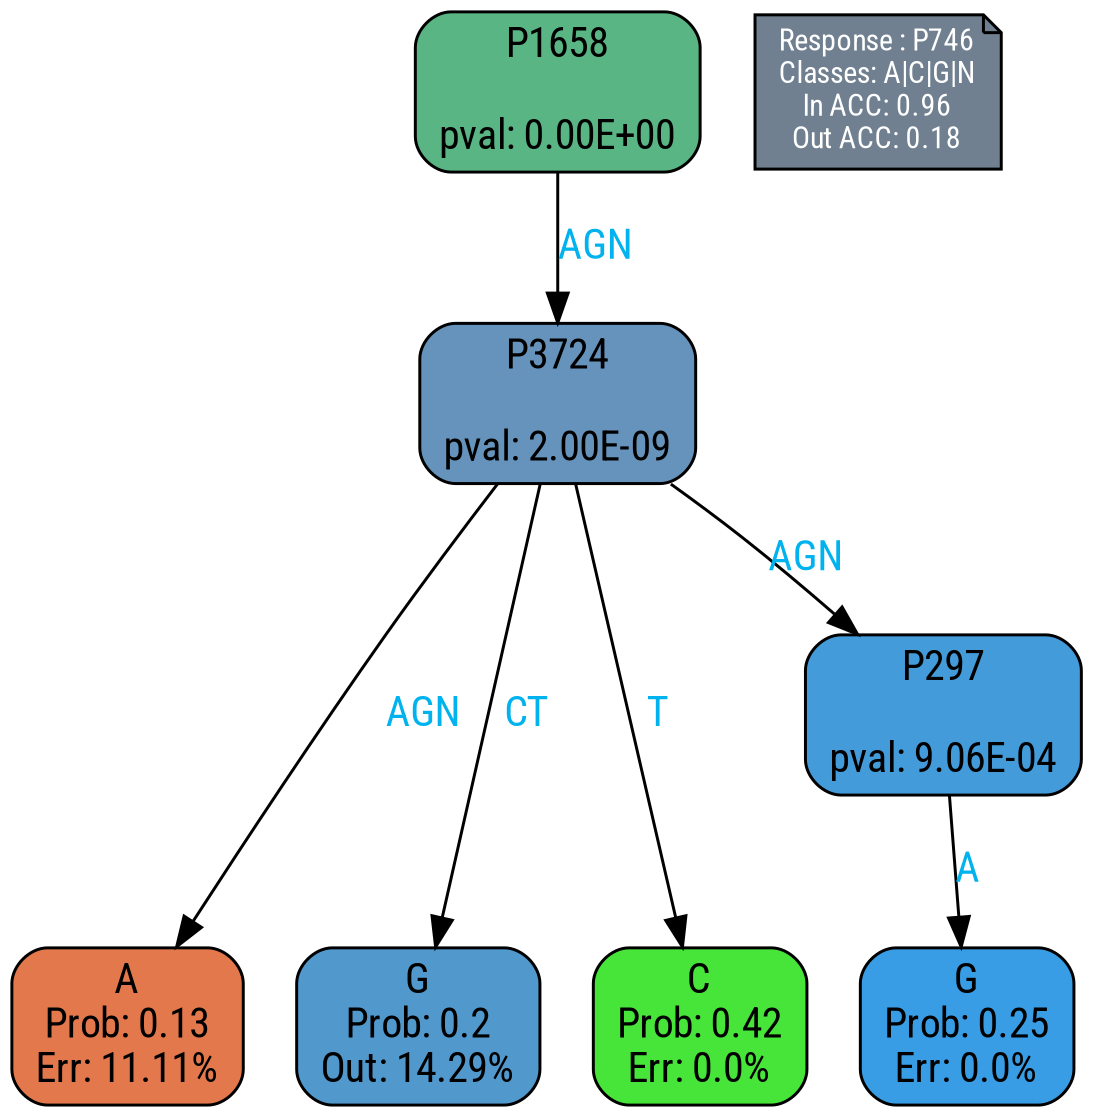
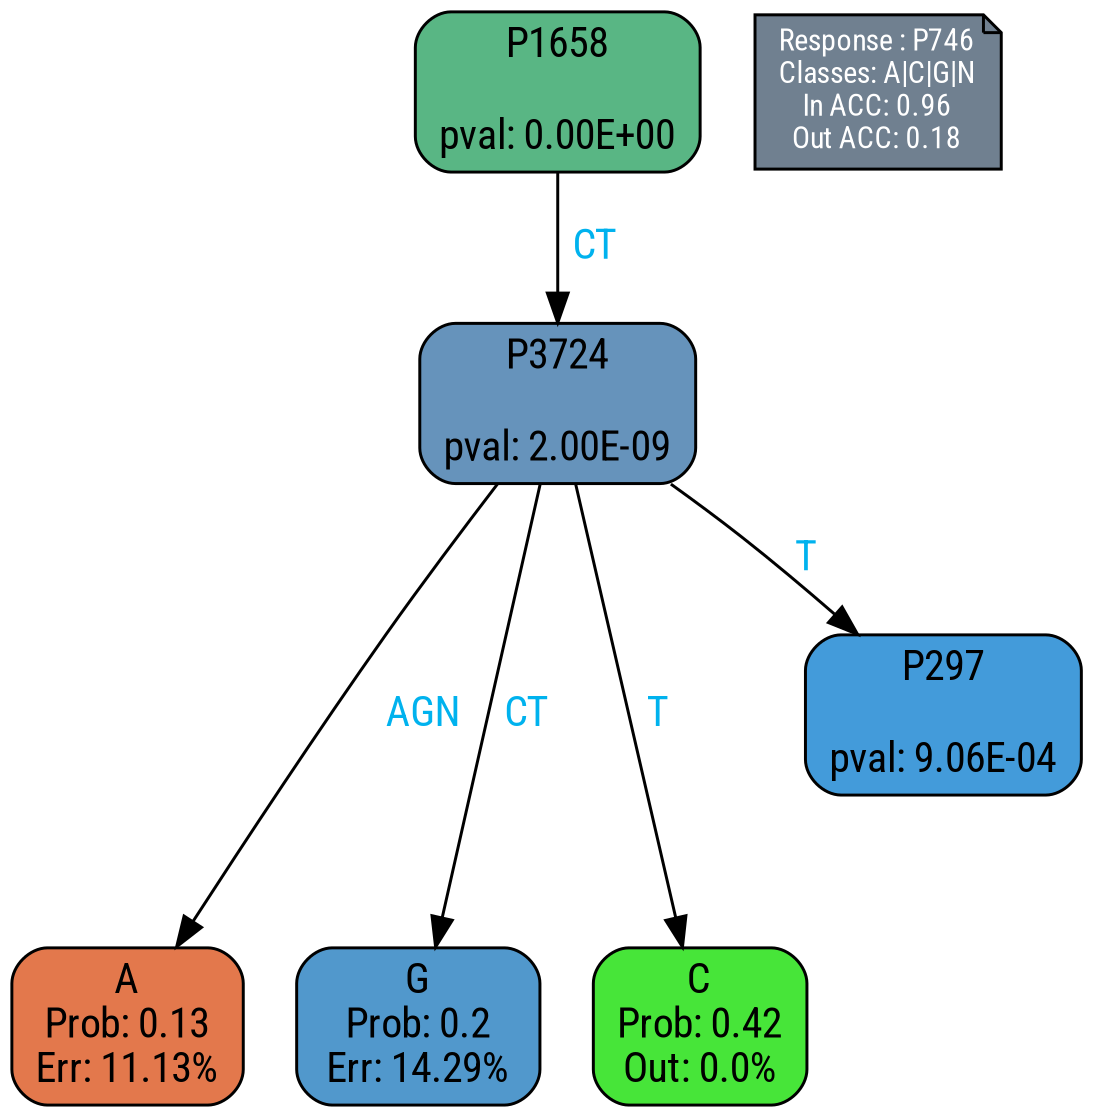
edge "P1658 pval: 0.00E+00" -> "P3724 pval: 2.00E-09": label "AGN" -> "CT"
edge "P3724 pval: 2.00E-09" -> "P297 pval: 9.06E-04": label "AGN" -> "T"
node "A Prob: 0.13 Err: 11.11%": label "A Prob: 0.13 Err: 11.11%" -> "A Prob: 0.13 Err: 11.13%"
node "G Prob: 0.2 Out: 14.29%": label "G Prob: 0.2 Out: 14.29%" -> "G Prob: 0.2 Err: 14.29%"
node "C Prob: 0.42 Err: 0.0%": label "C Prob: 0.42 Err: 0.0%" -> "C Prob: 0.42 Out: 0.0%"
node "G Prob: 0.25 Err: 0.0%": removed
